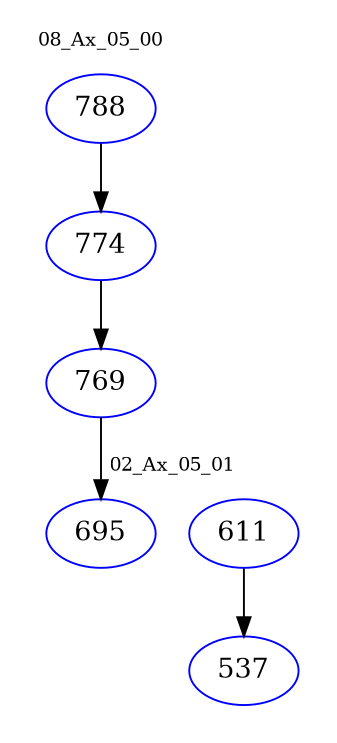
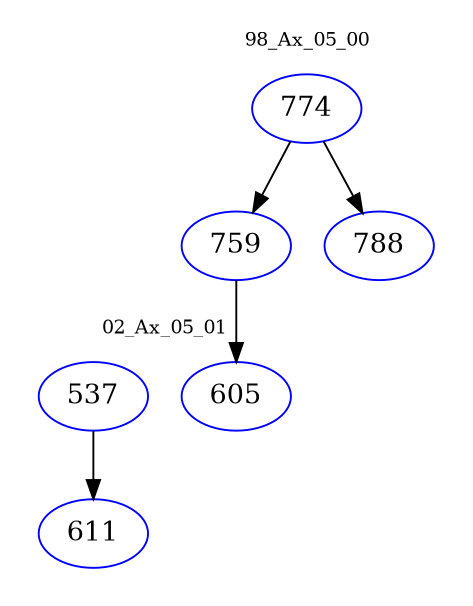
cluster "08_Ax_05_00": label "08_Ax_05_00" -> "98_Ax_05_00"
edge "788" -> "774": reversed
node "769": label "769" -> "759"
node "695": label "695" -> "605"
edge "611" -> "537": reversed
